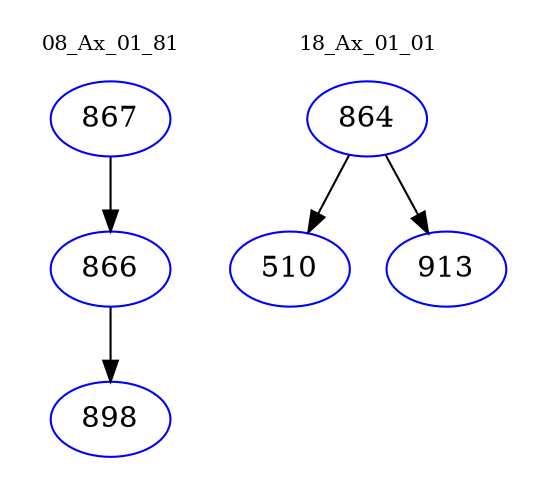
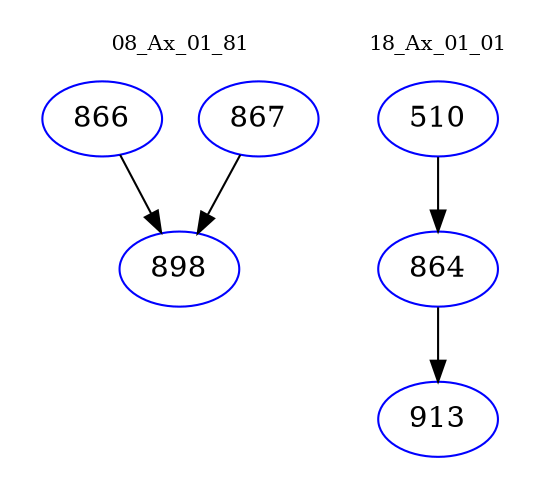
edge "867" -> "866": now "867" -> "898"
edge "864" -> "510": reversed
